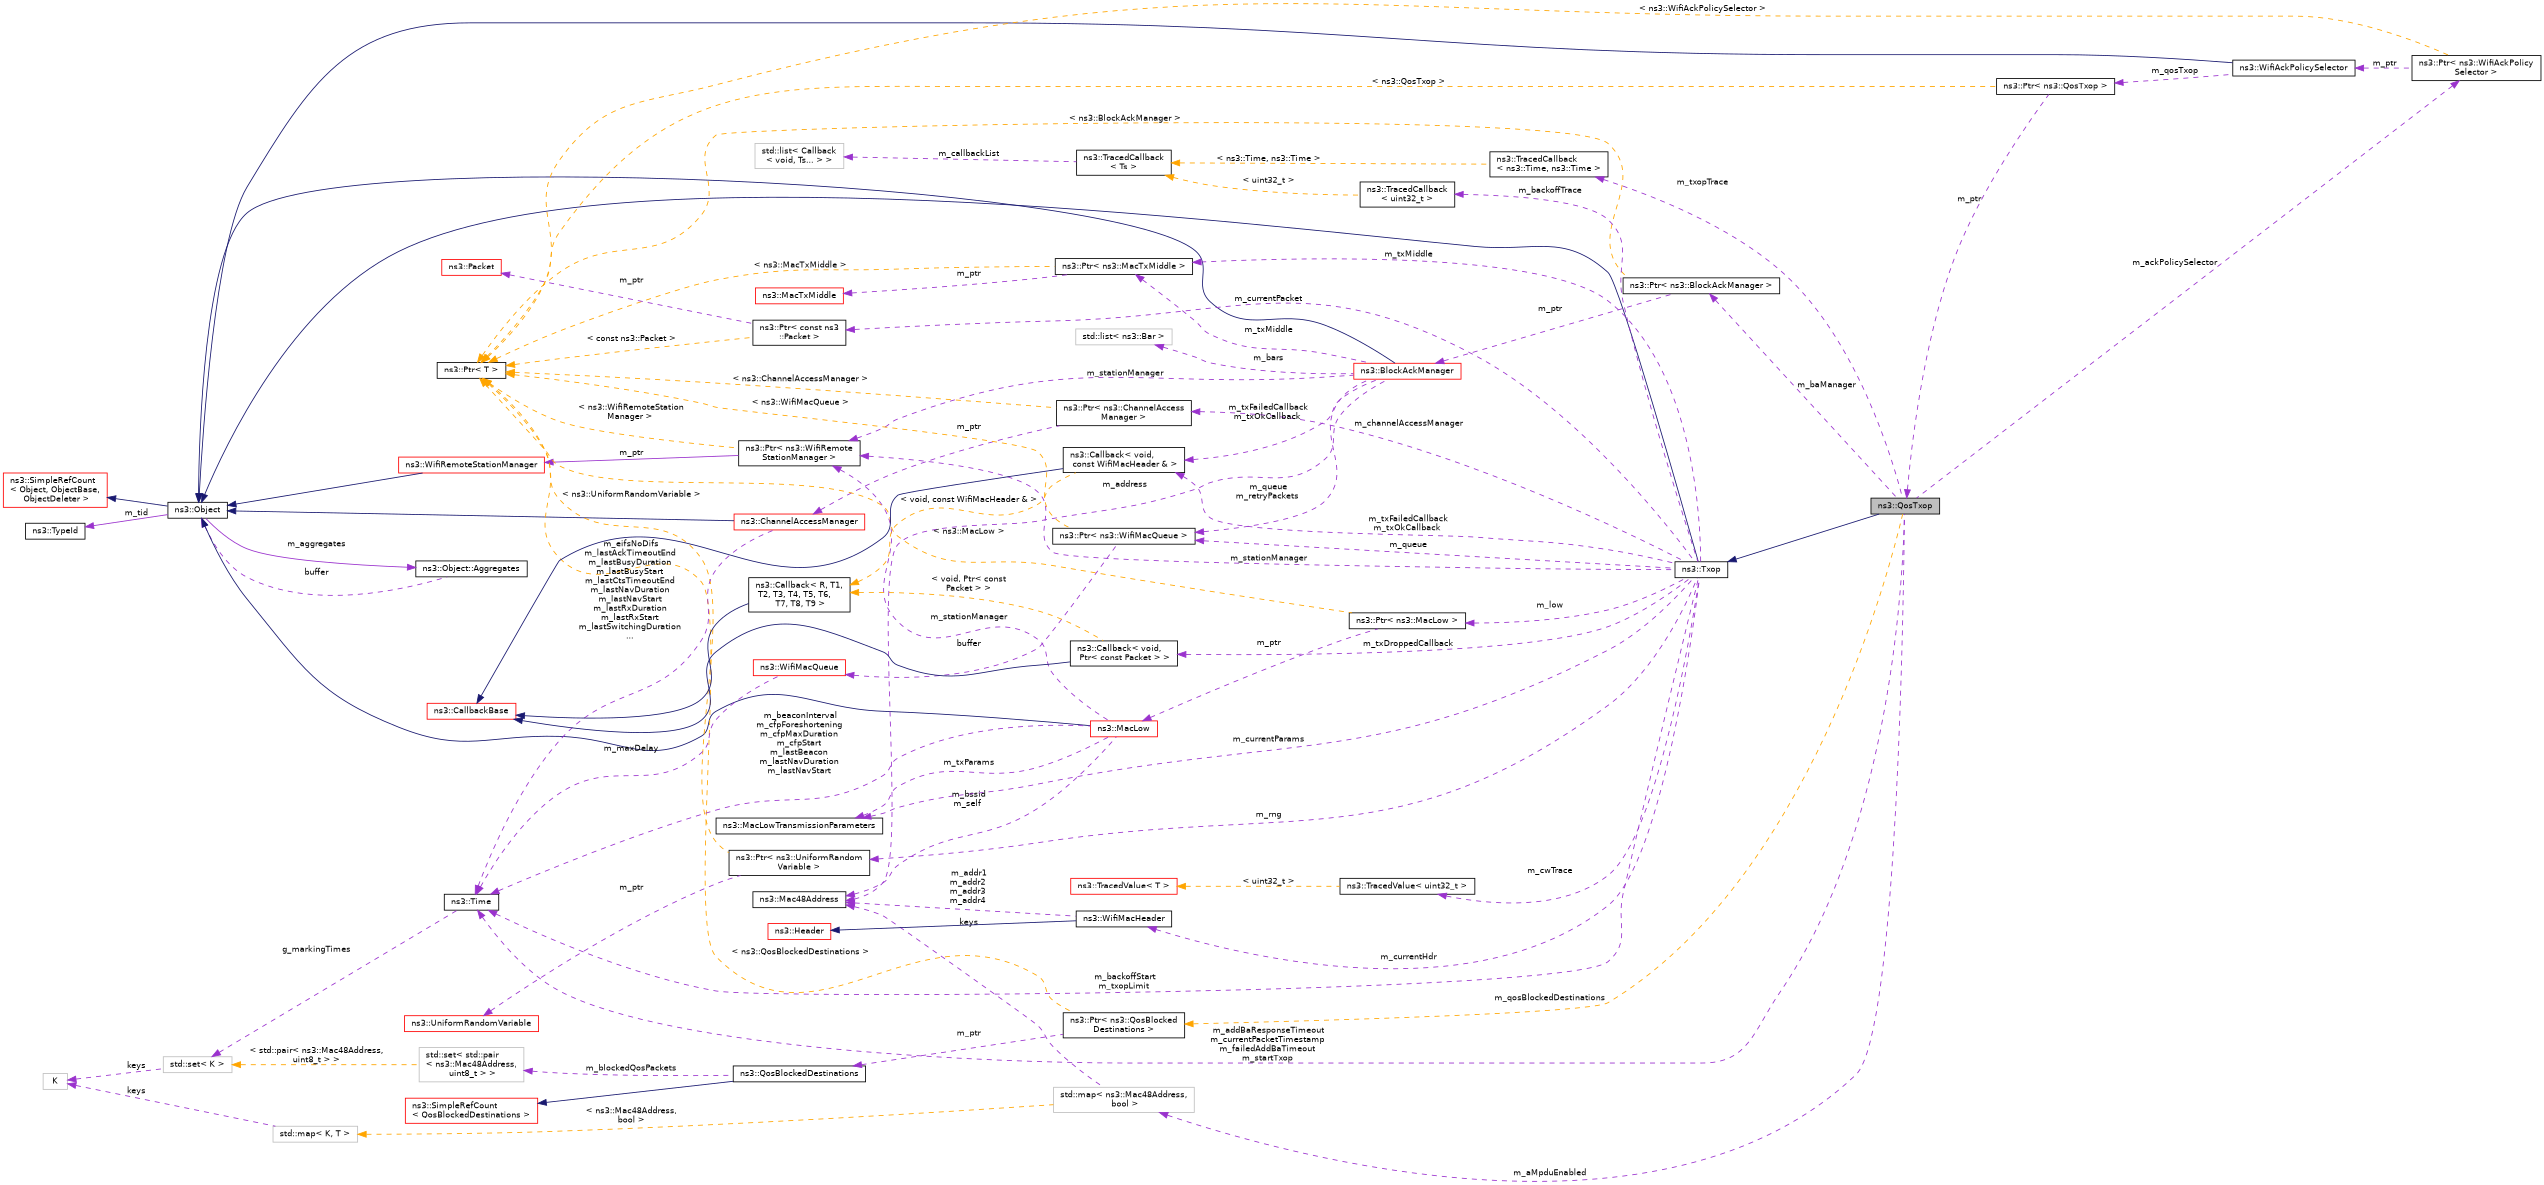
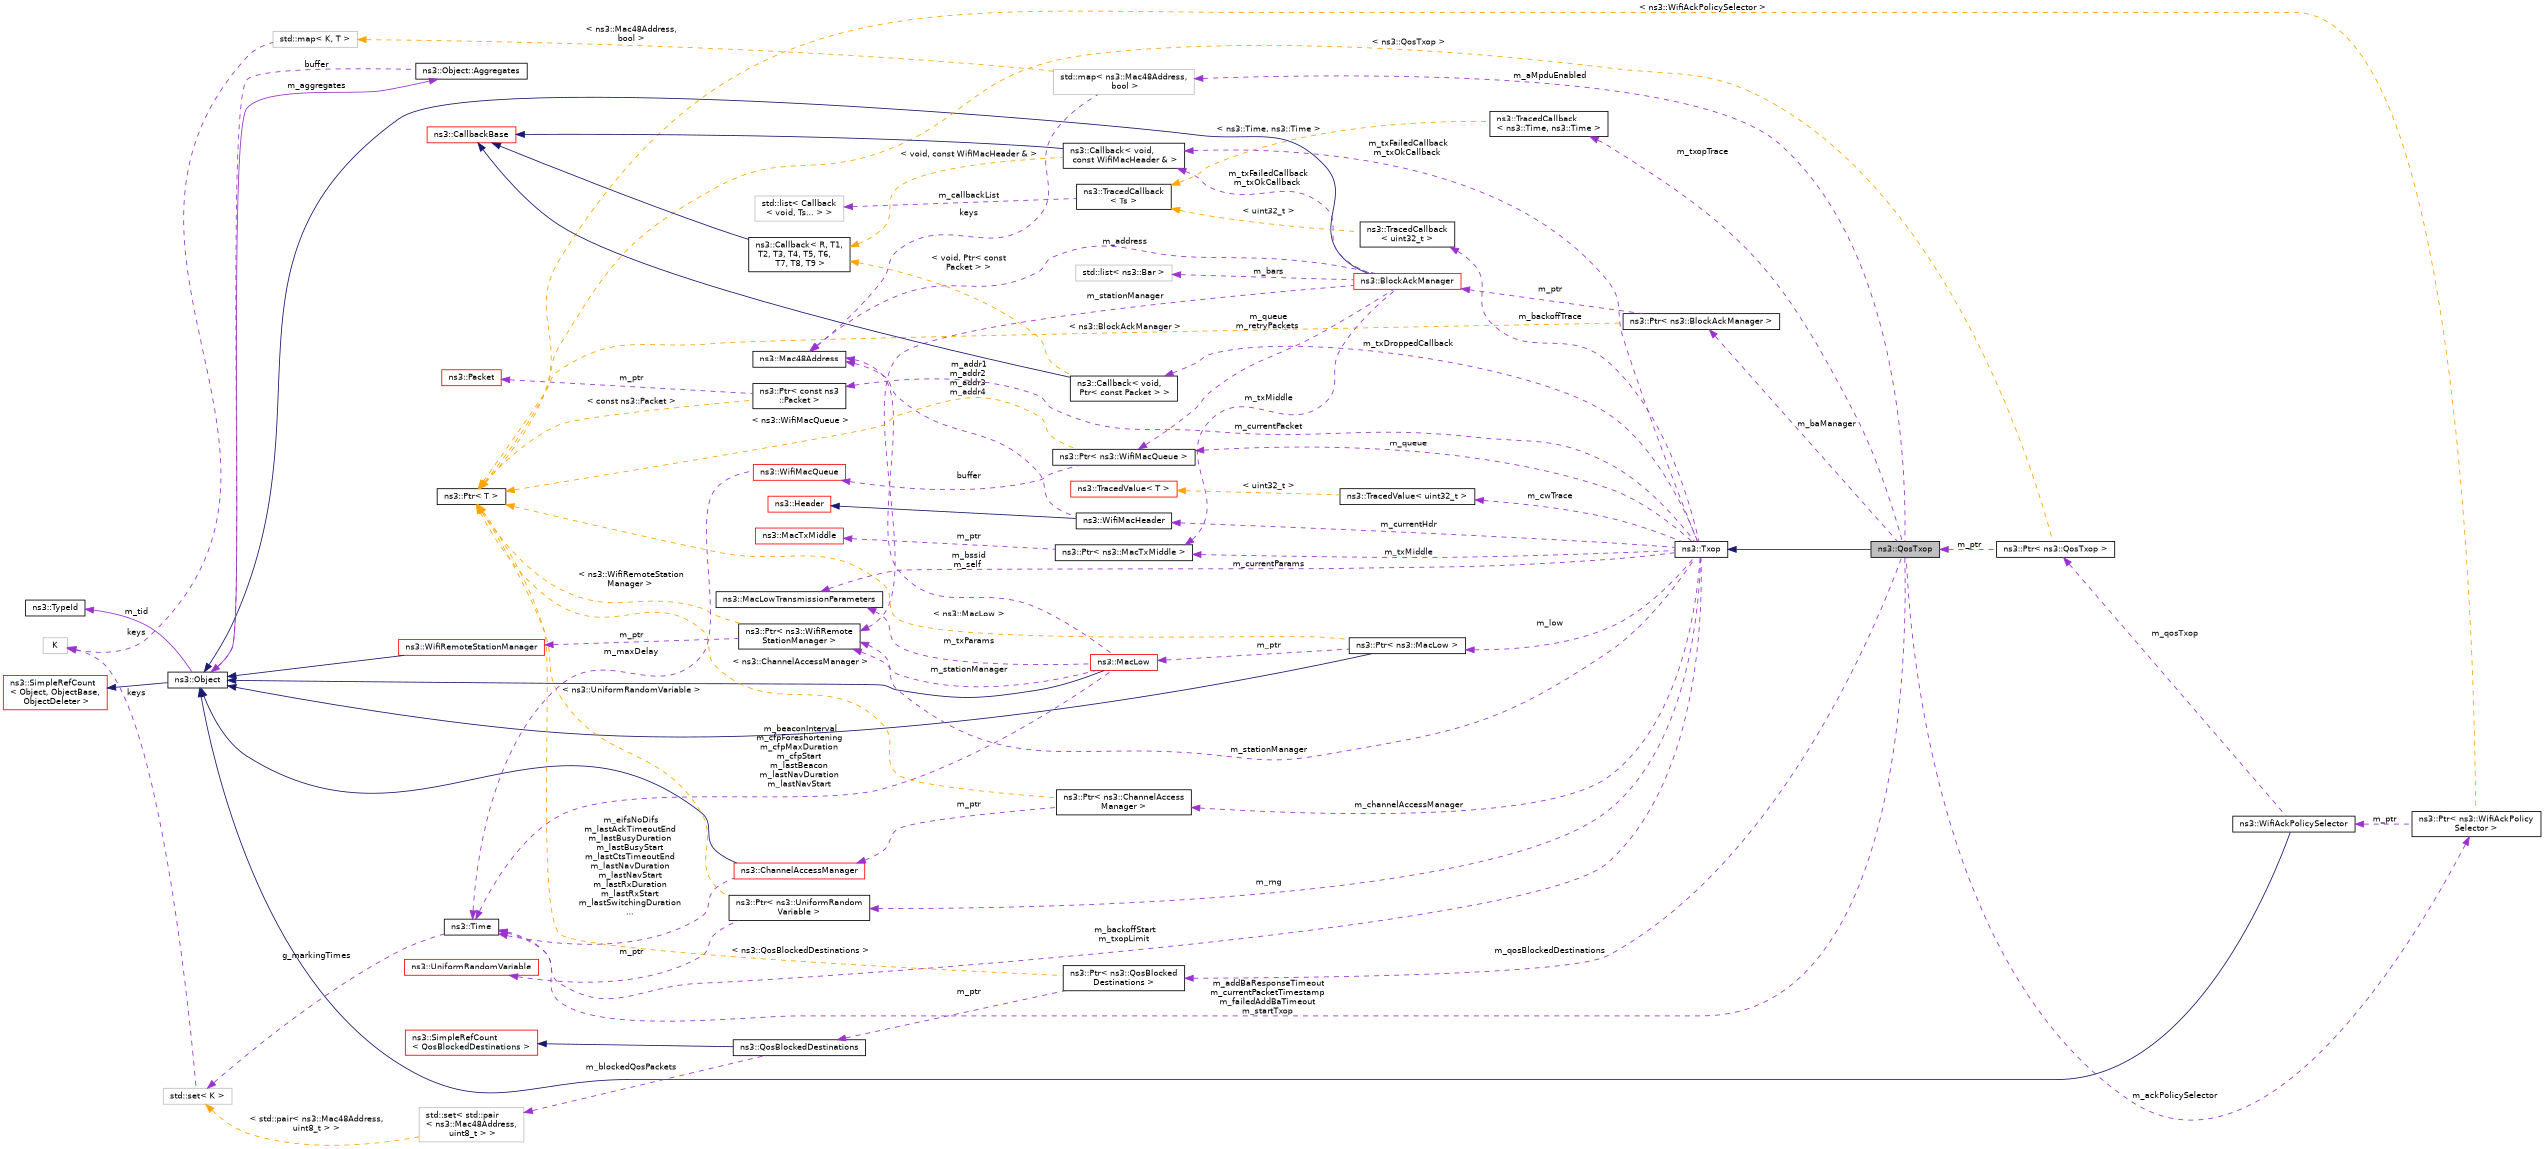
edge "ns3::Txop" -> "ns3::Object": now "ns3::Ptr< ns3::MacLow >" -> "ns3::Object"
edge "ns3::Ptr< ns3::MacTxMiddle >" -> "ns3::Ptr< T >": removed, label "< ns3::MacTxMiddle >"
edge "ns3::Ptr< ns3::WifiRemote StationManager >" -> "ns3::WifiRemoteStationManager": style solid -> dashed
edge "ns3::QosTxop" -> "ns3::Ptr< ns3::QosBlocked Destinations >": color orange -> darkorchid3
